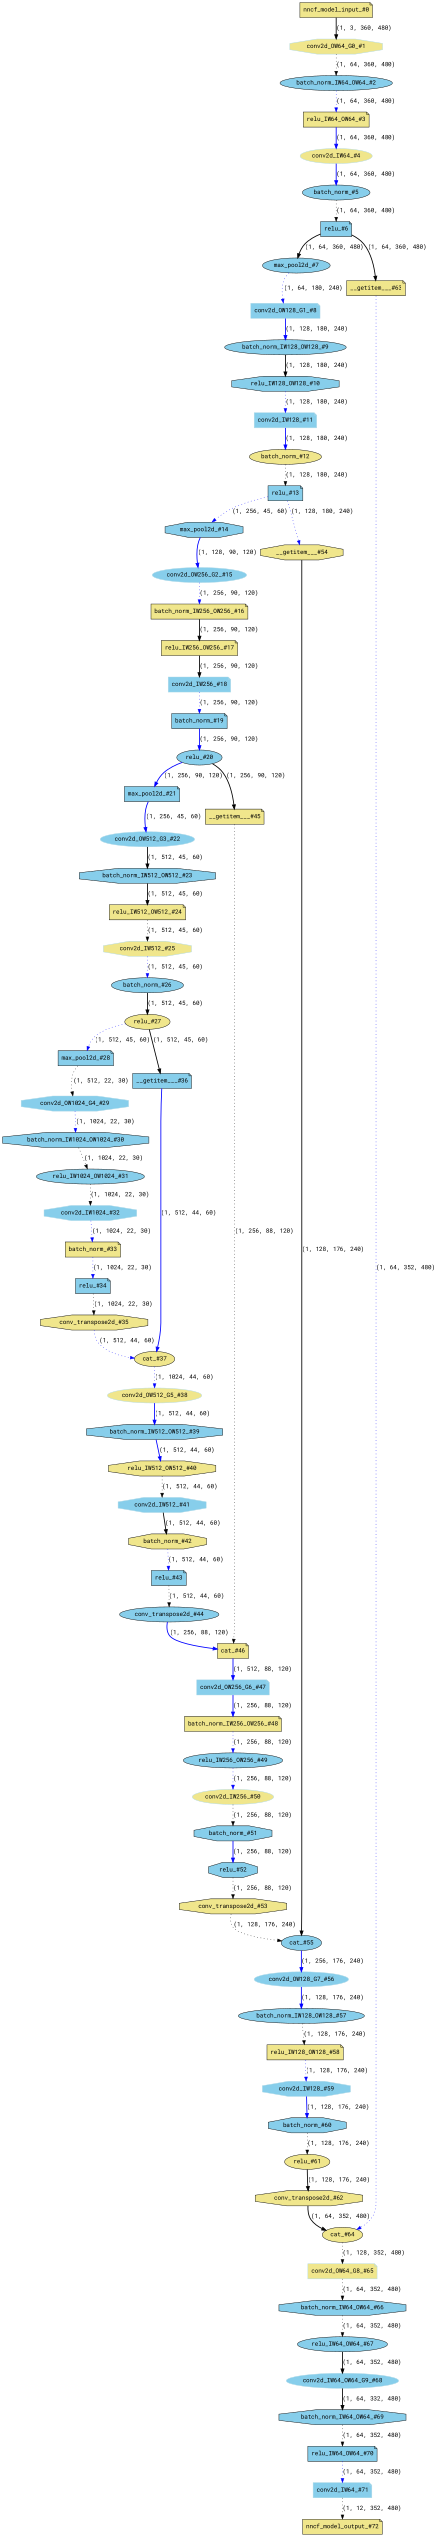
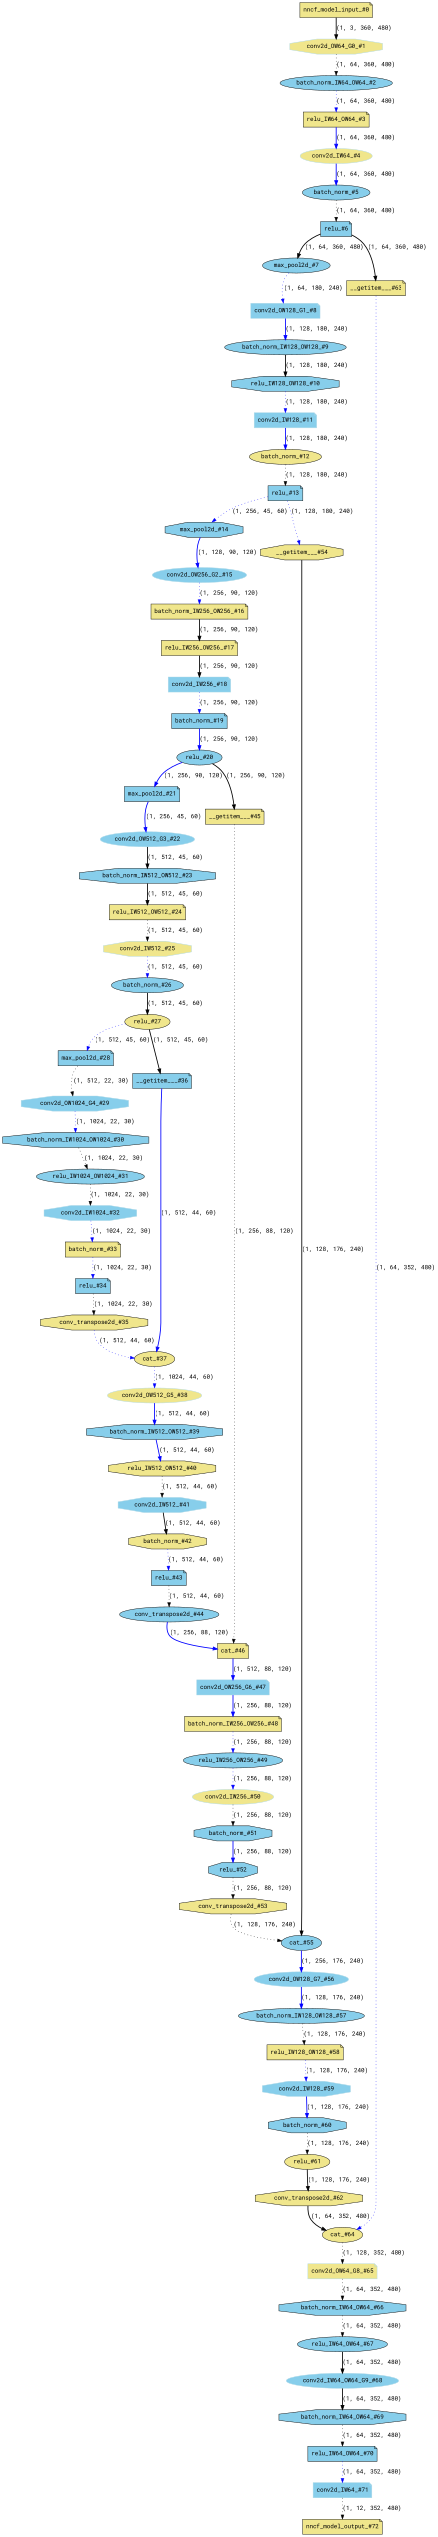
edge "conv2d_IW64_OW64_G9_#68" -> "batch_norm_IW64_OW64_#69": label "(1, 64, 332, 480)" -> "(1, 64, 352, 480)"
